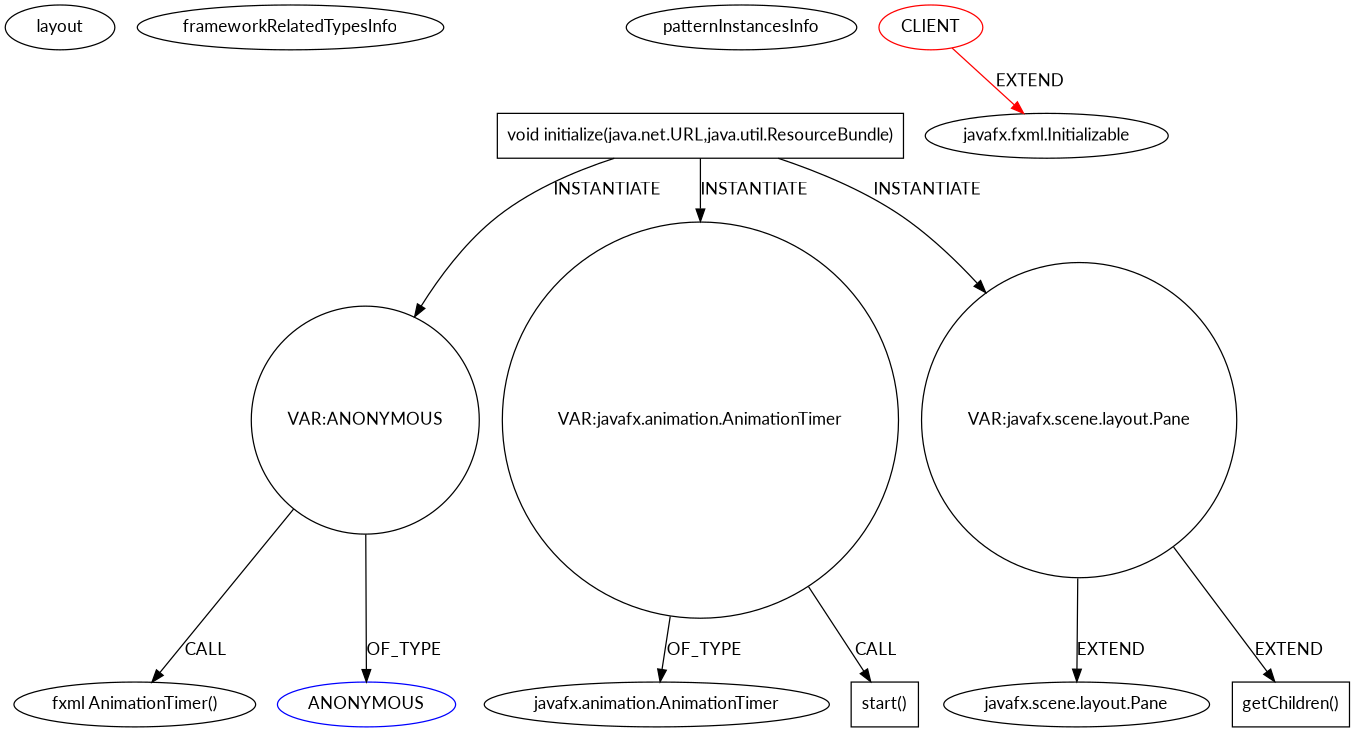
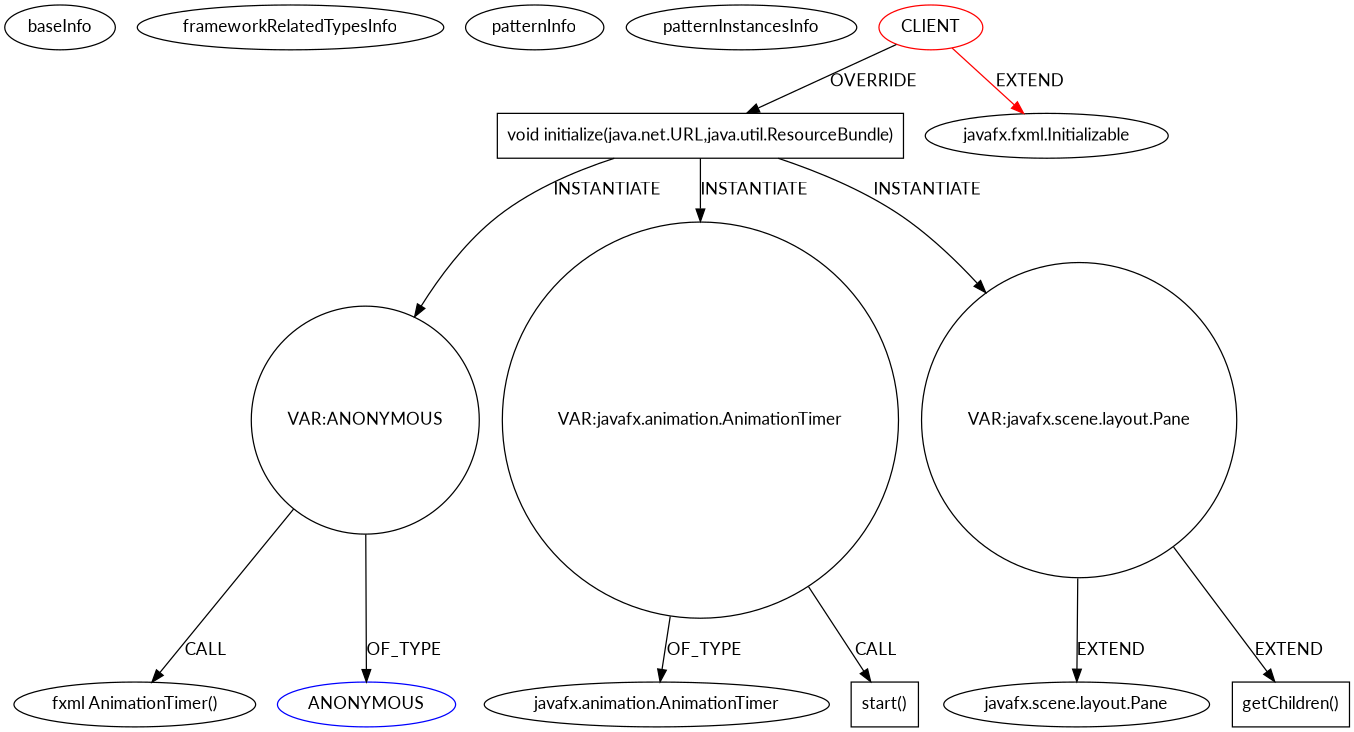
node "layout": label "layout" -> "baseInfo"
node "patternInfo": added
edge "CLIENT" -> "void initialize(java.net.URL,java.util.ResourceBundle)": added, label "OVERRIDE"
